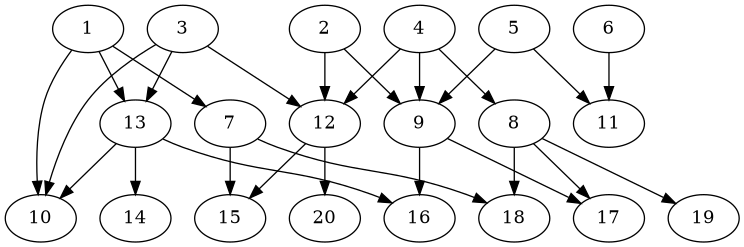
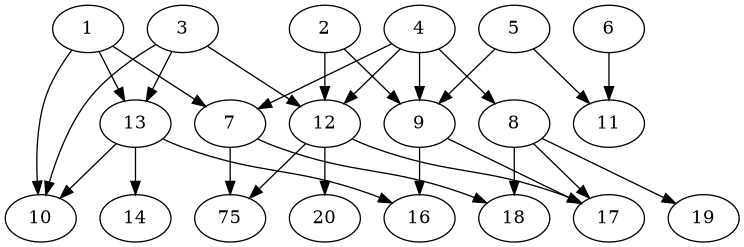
edge "4" -> "7": added
edge "12" -> "17": added
node "15": label "15" -> "75"
